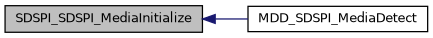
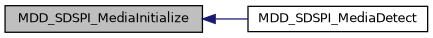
node "SDSPI_SDSPI_MediaInitialize": label "SDSPI_SDSPI_MediaInitialize" -> "MDD_SDSPI_MediaInitialize"
